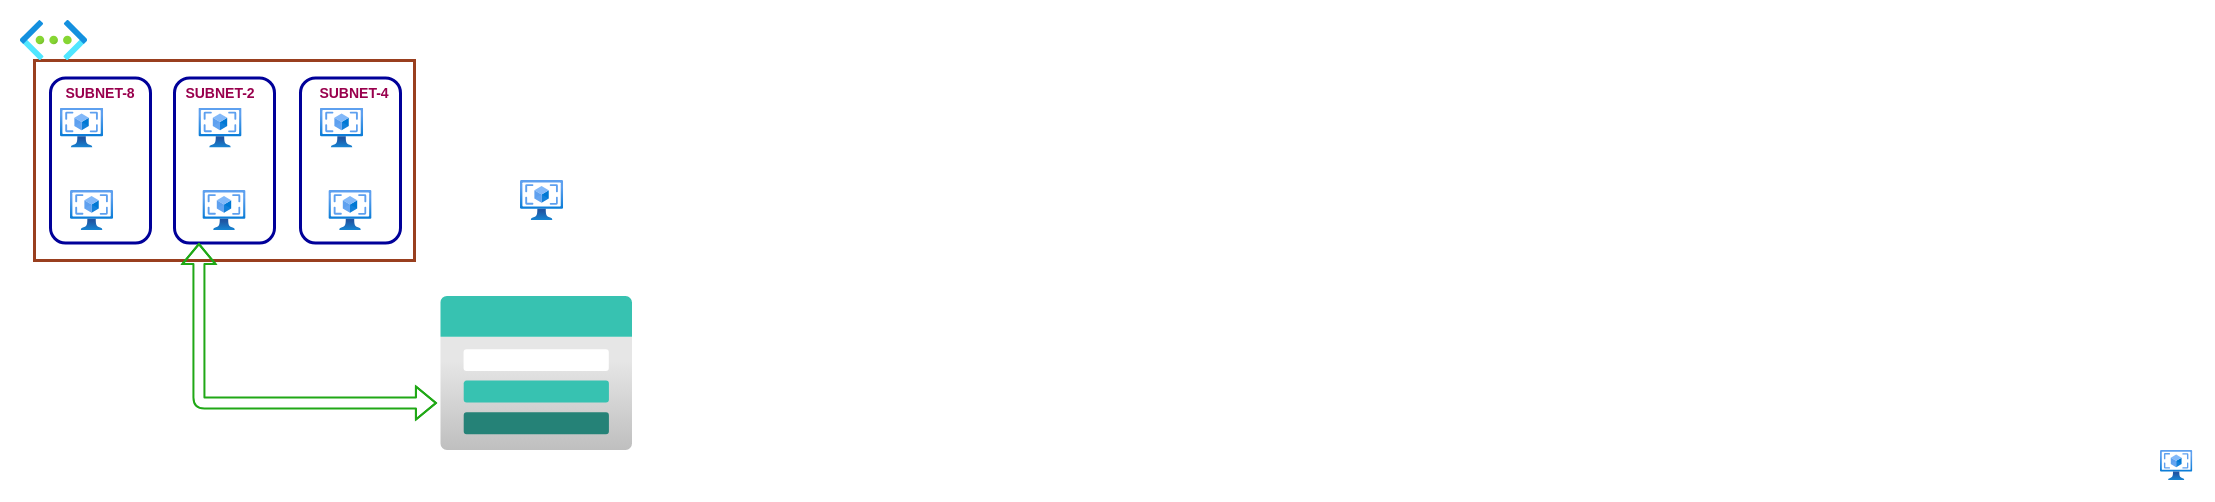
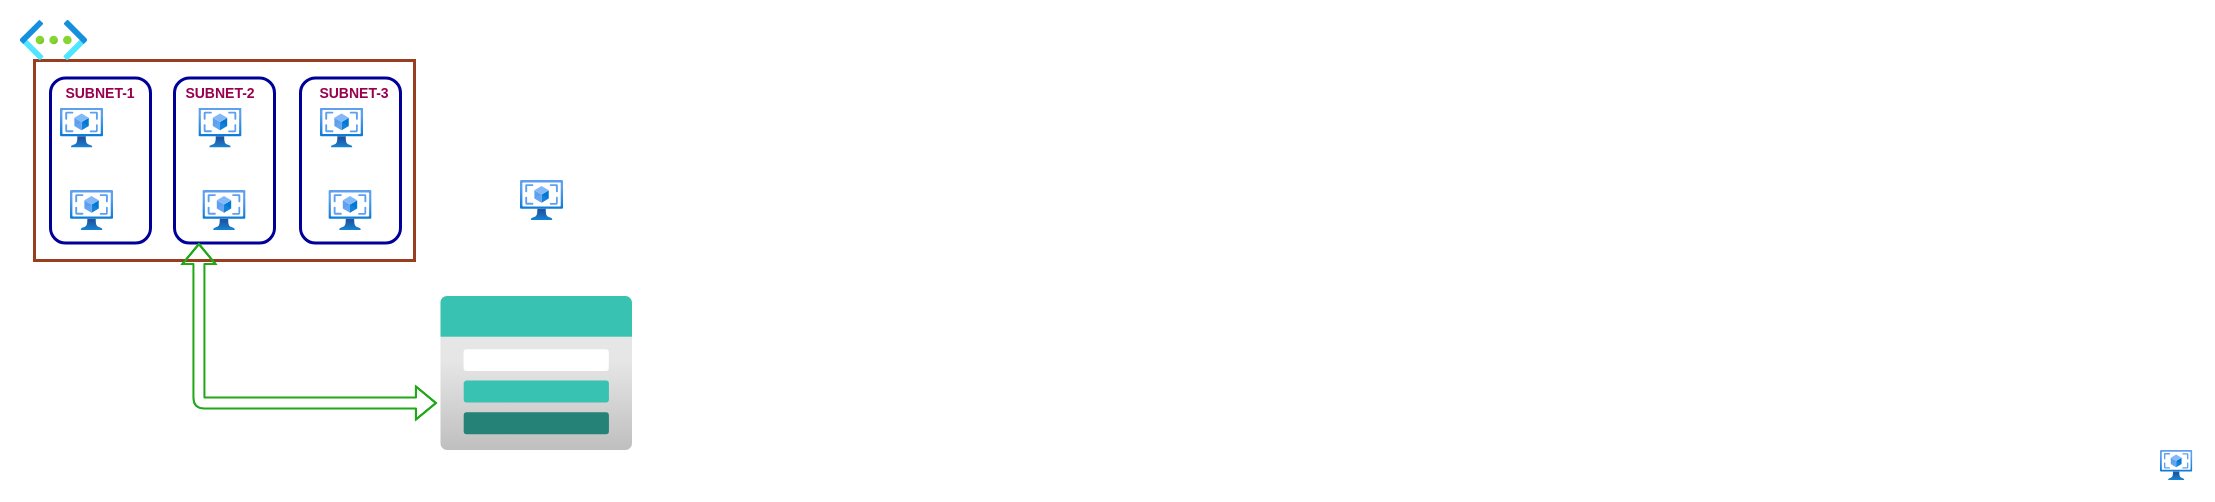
node "SUBNET-8": label "SUBNET-8" -> "SUBNET-1"
node "SUBNET-4": label "SUBNET-4" -> "SUBNET-3"
